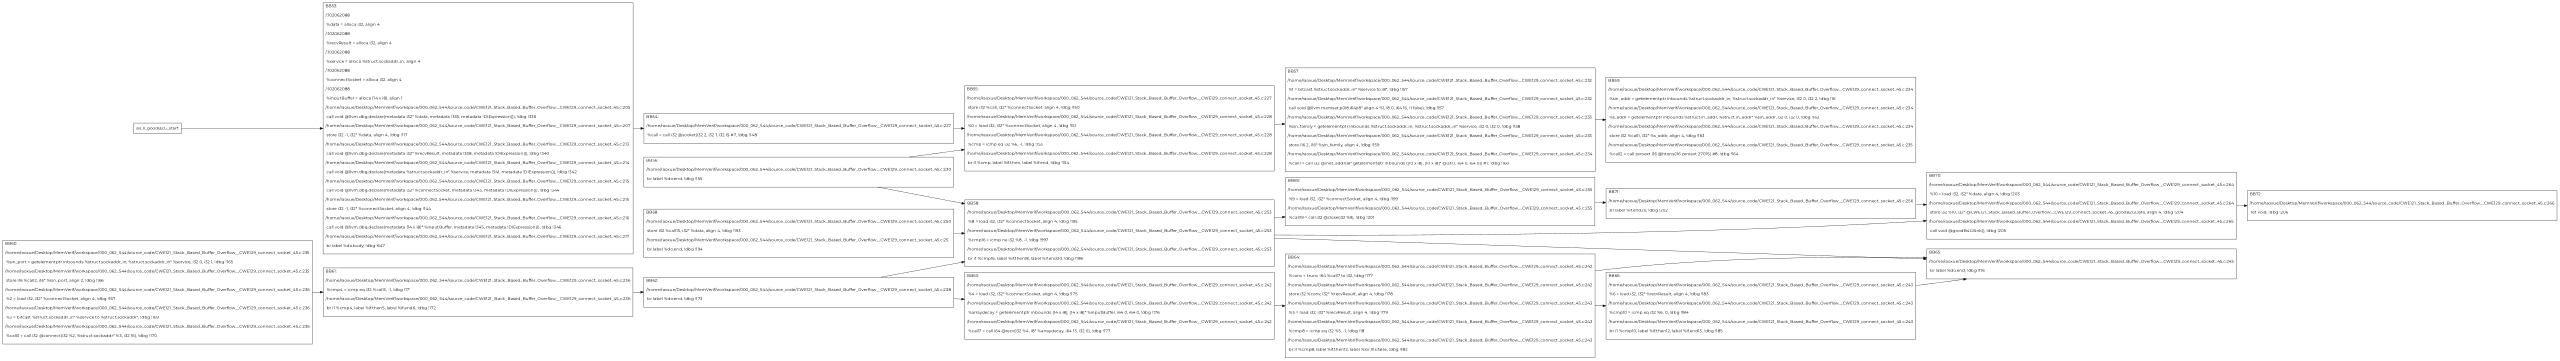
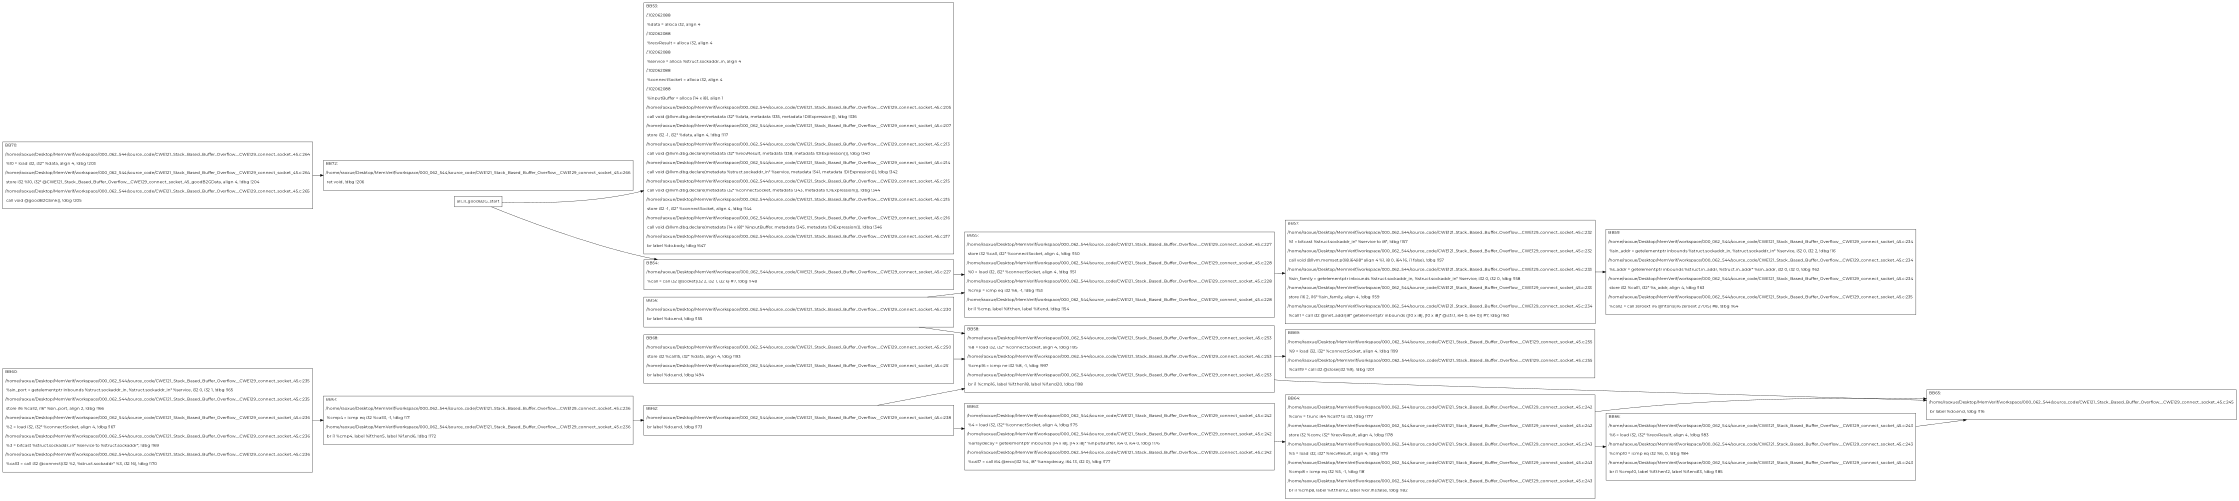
edge "BB53:" -> "BB54:": now "all_ll_goodB2G_start" -> "BB54:"
node "BB71:": removed
node "BB70:": text "call void @goodB4GSink(), !dbg !205" -> "call void @goodB2GSink(), !dbg !205"
edge "BB58:" -> "BB70:": removed
node "BB68:": text "br label %do.end, !dbg !194" -> "br label %do.end, !dbg !494"
